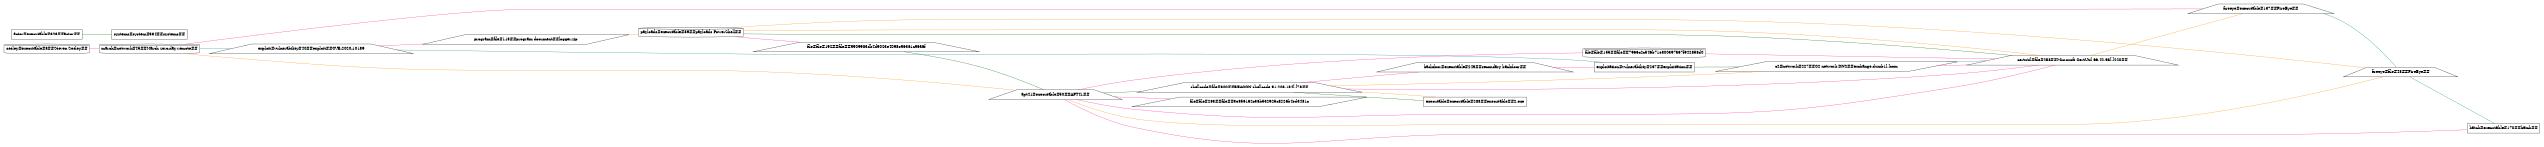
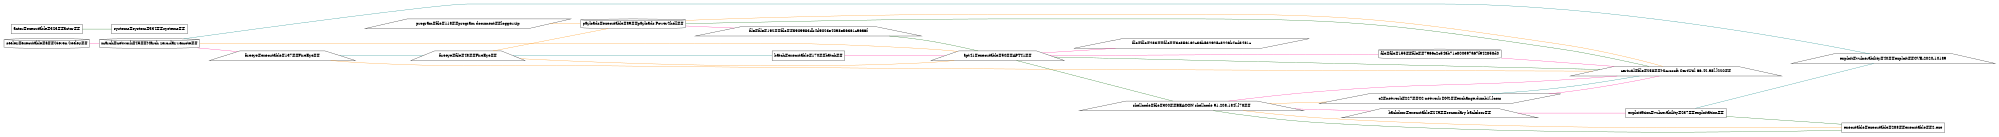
edge "program#file#118##program document##logger.zip" -- "exploit#vulnerability#40##exploit##CVE-2020-10189": removed
edge "c2#network#227##C2 network DNS##exchange.dumb1[.]com" -- "exploitation#vulnerability#237##exploitation##": now "executable#executable#288##executable##2.exe" -- "exploitation#vulnerability#237##exploitation##"
edge "certutil#file#258##Microsoft CertUtil 66.42.98[.]220##" -- "apt41#executable#50##APT41##": color deeppink -> darkgreen
